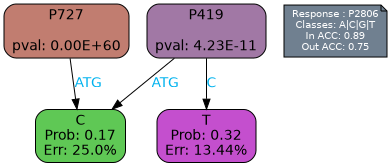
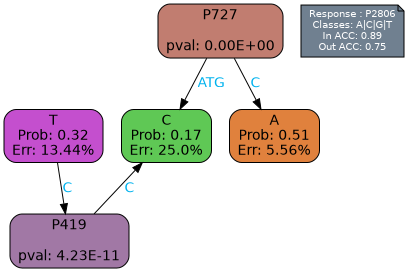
node "P727 pval: 0.00E+60": label "P727 pval: 0.00E+60" -> "P727 pval: 0.00E+00"
edge "P419 pval: 4.23E-11" -> "T Prob: 0.32 Err: 13.44%": reversed
edge "P419 pval: 4.23E-11" -> "C Prob: 0.17 Err: 25.0%": label "ATG" -> "C"
node "A Prob: 0.51 Err: 5.56%": added
